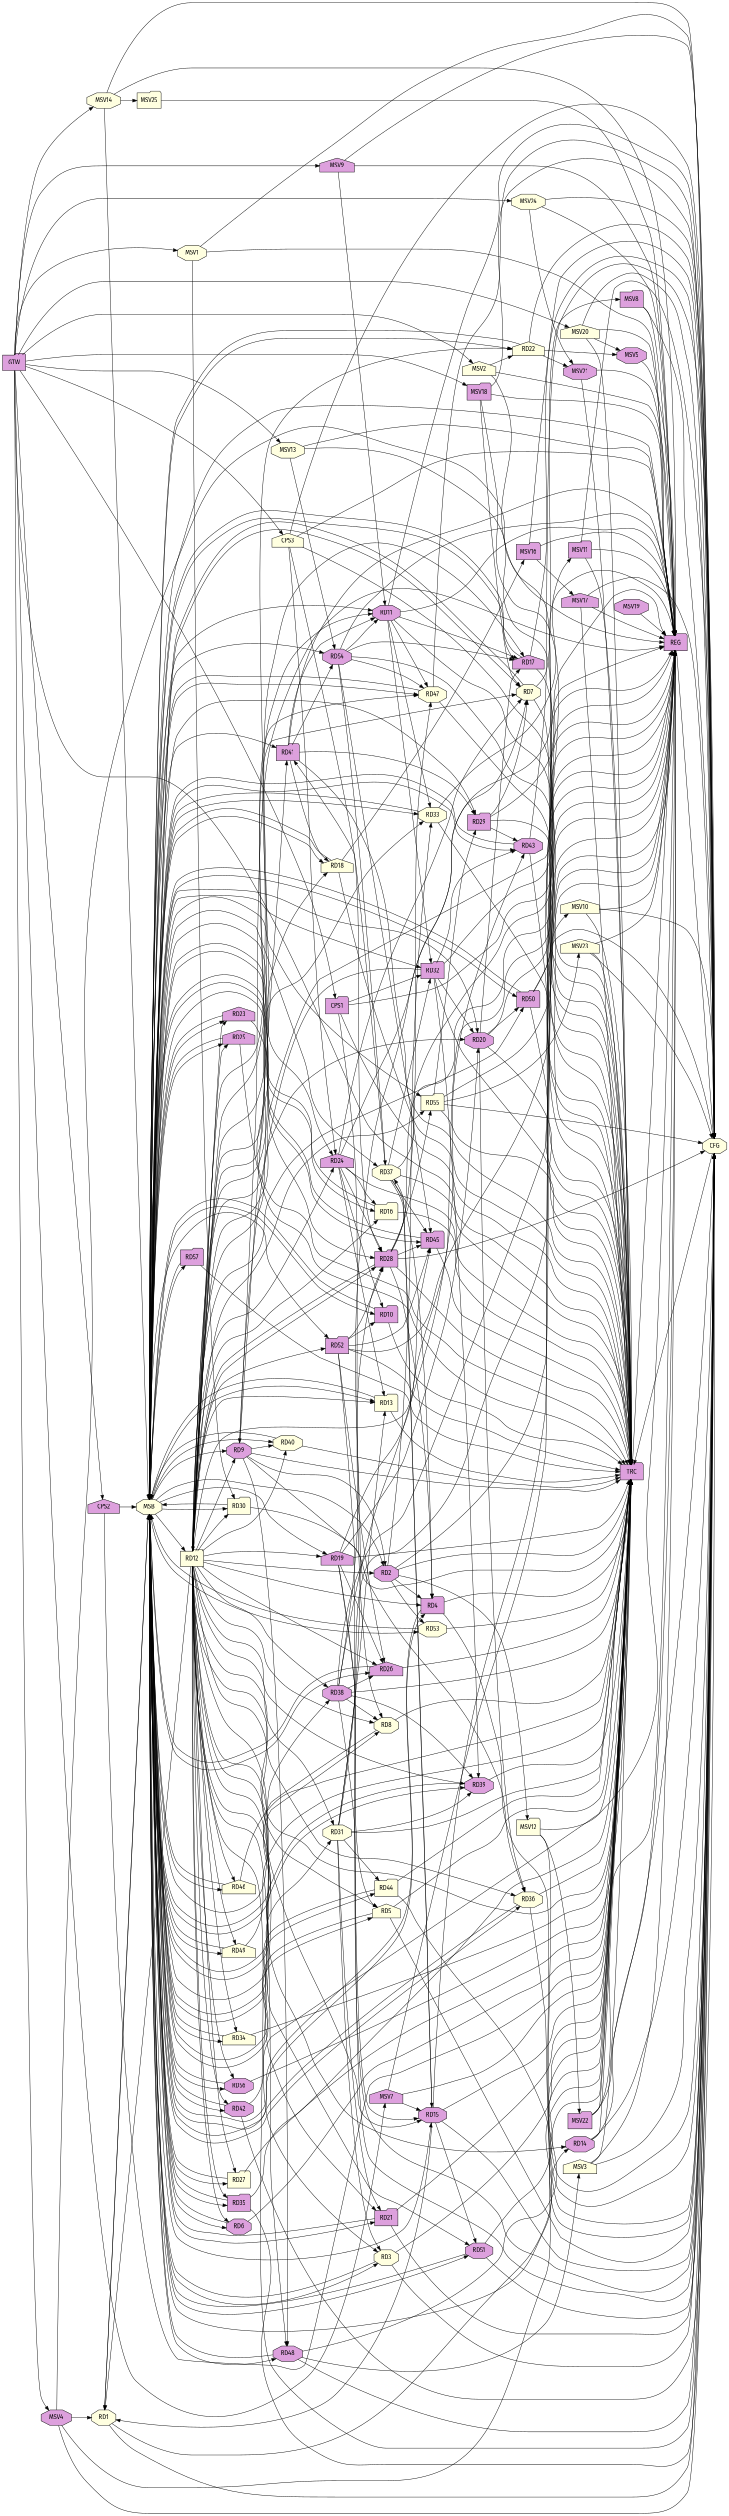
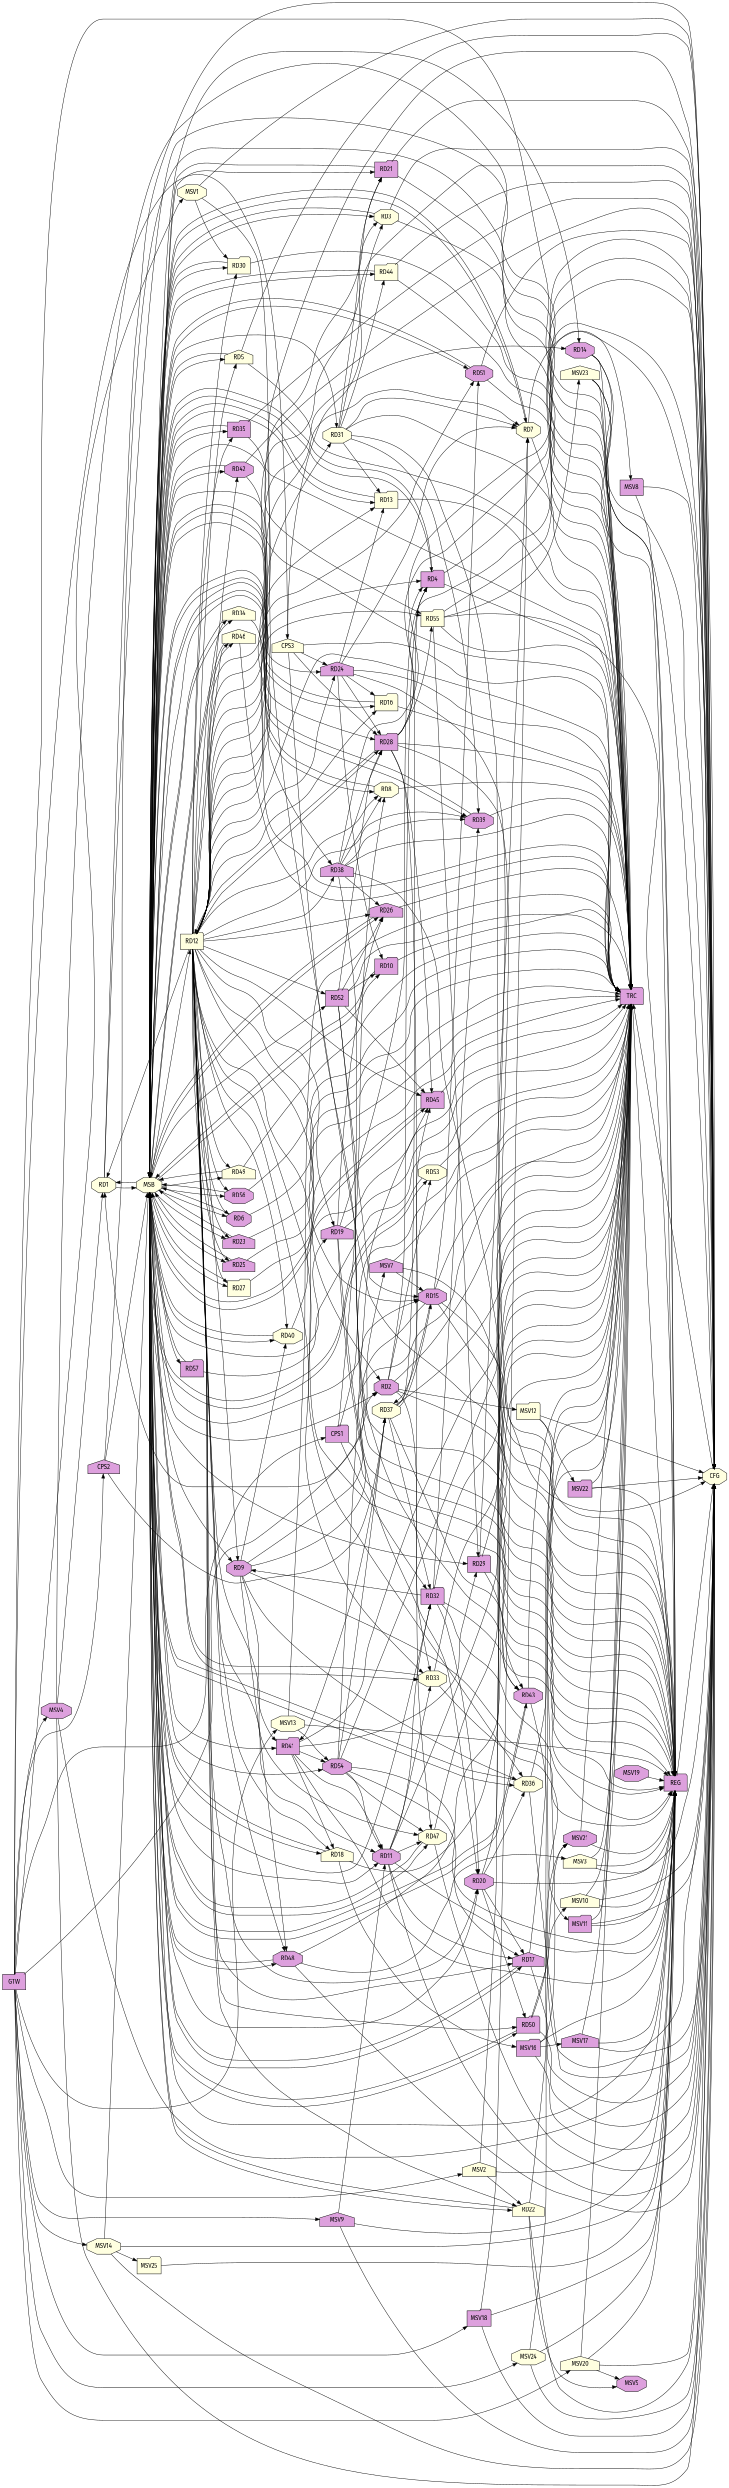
edge "MSV5" -> "REG": removed
edge "MSB" -> "RD37": now "CPS2" -> "RD37"
edge "MSV18" -> "TRC": now "MSV16" -> "TRC"
node "RD38": shape octagon -> house
edge "RD19" -> "RD5": removed
